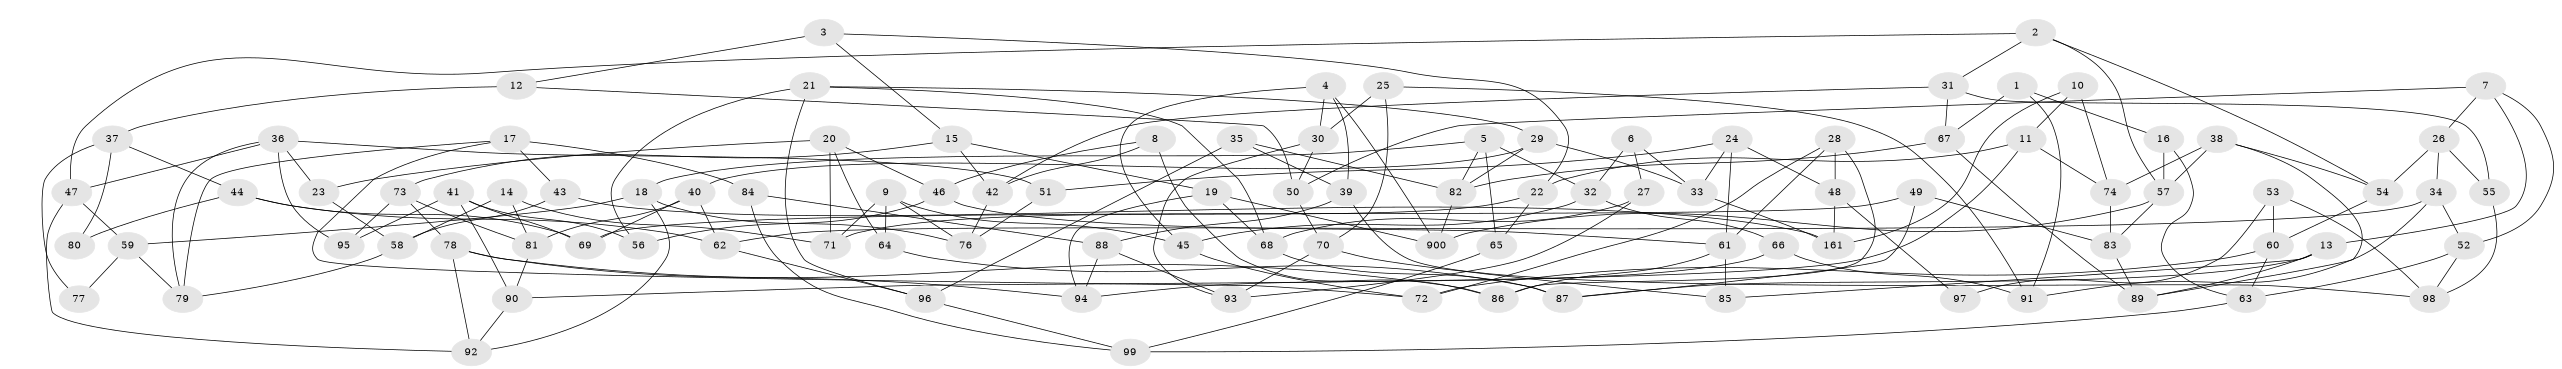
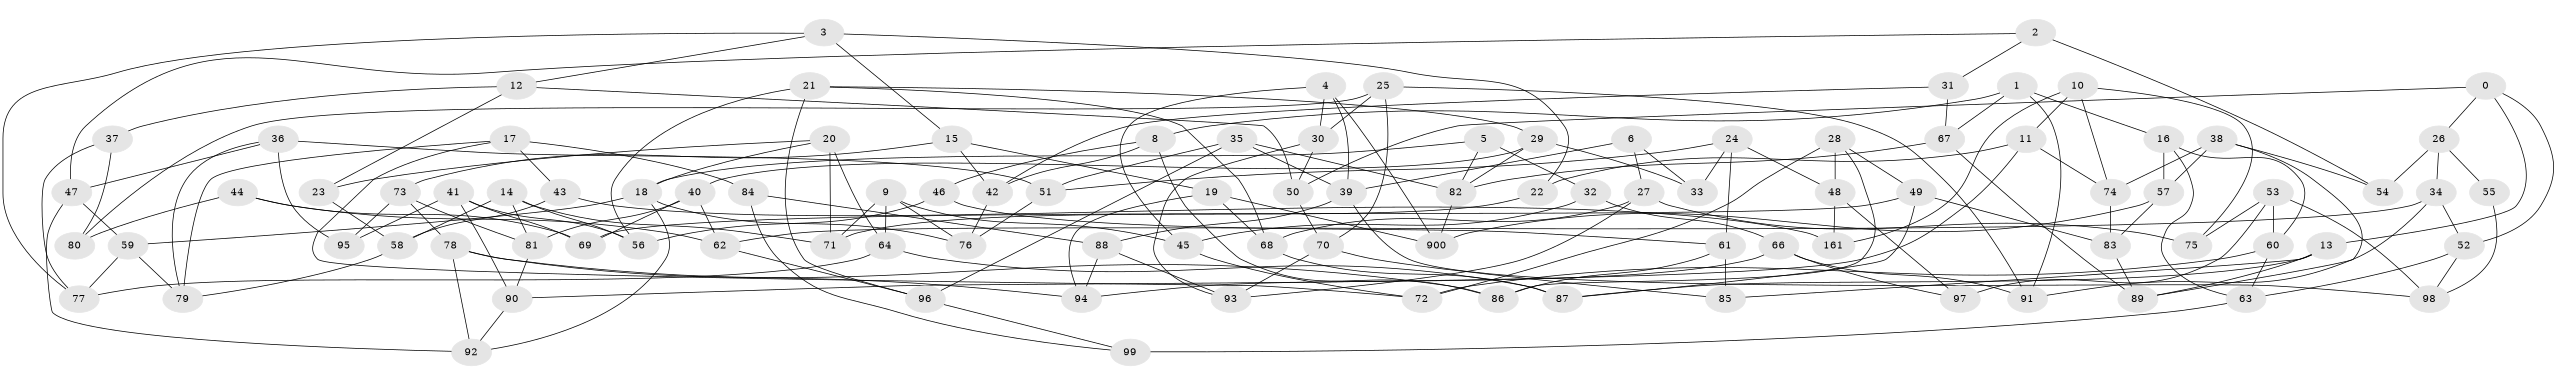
edge "3" -- "77": added
node "7": label "7" -> "0"
edge "2" -- "57": removed
edge "31" -- "55": removed
edge "25" -- "80": added
edge "1" -- "8": added
edge "35" -- "51": added
edge "36" -- "23": now "12" -- "23"
edge "6" -- "32": now "6" -- "39"
edge "37" -- "44": removed
edge "20" -- "46": now "20" -- "18"
edge "28" -- "61": now "28" -- "49"
edge "33" -- "161": removed
edge "14" -- "56": added
edge "54" -- "60": now "16" -- "60"
node "65": removed
node "75": added
edge "66" -- "97": added
edge "64" -- "77": added
